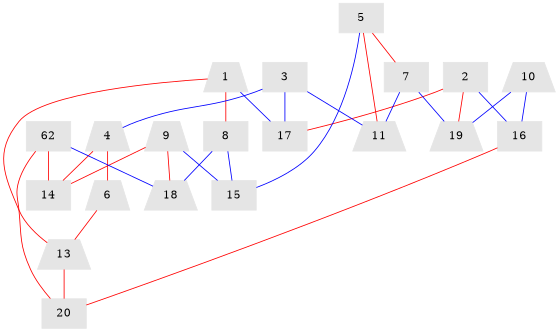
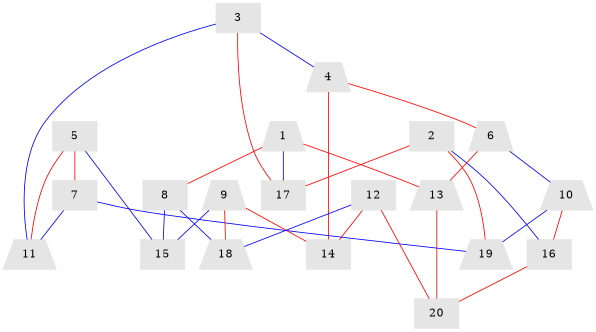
edge "3" -- "17": color blue -> red
edge "10" -- "16": color blue -> red
node "62": label "62" -> "12"
edge "6" -- "10": added
